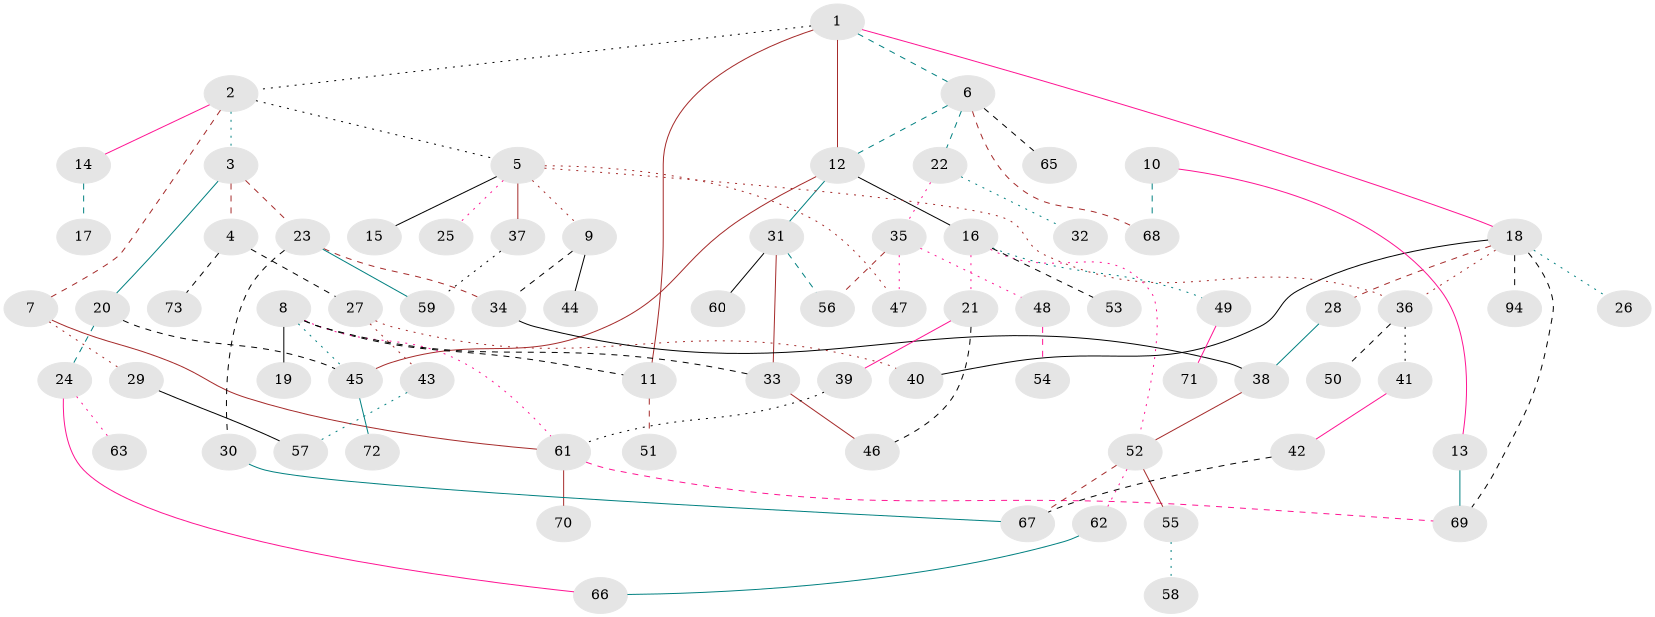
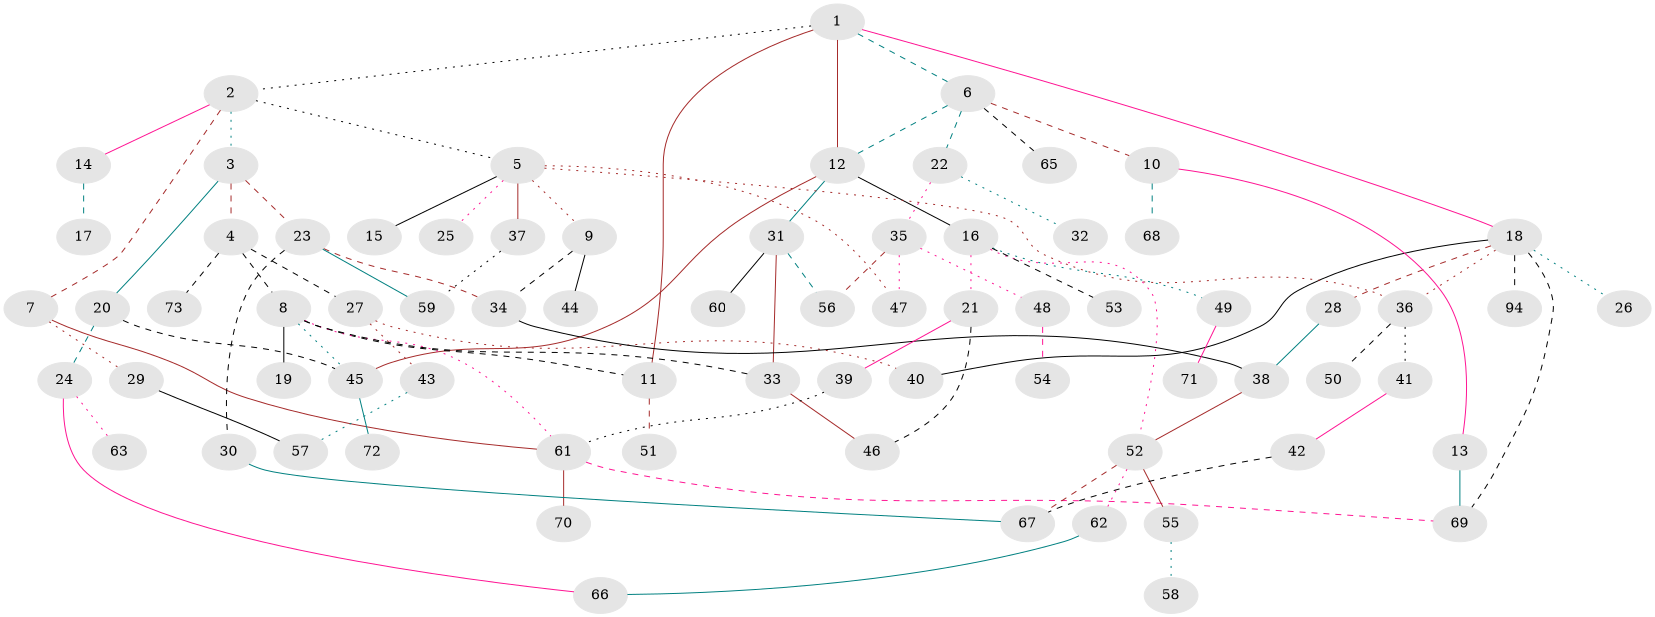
edge "6" -- "68": now "6" -- "10"
edge "4" -- "8": added
